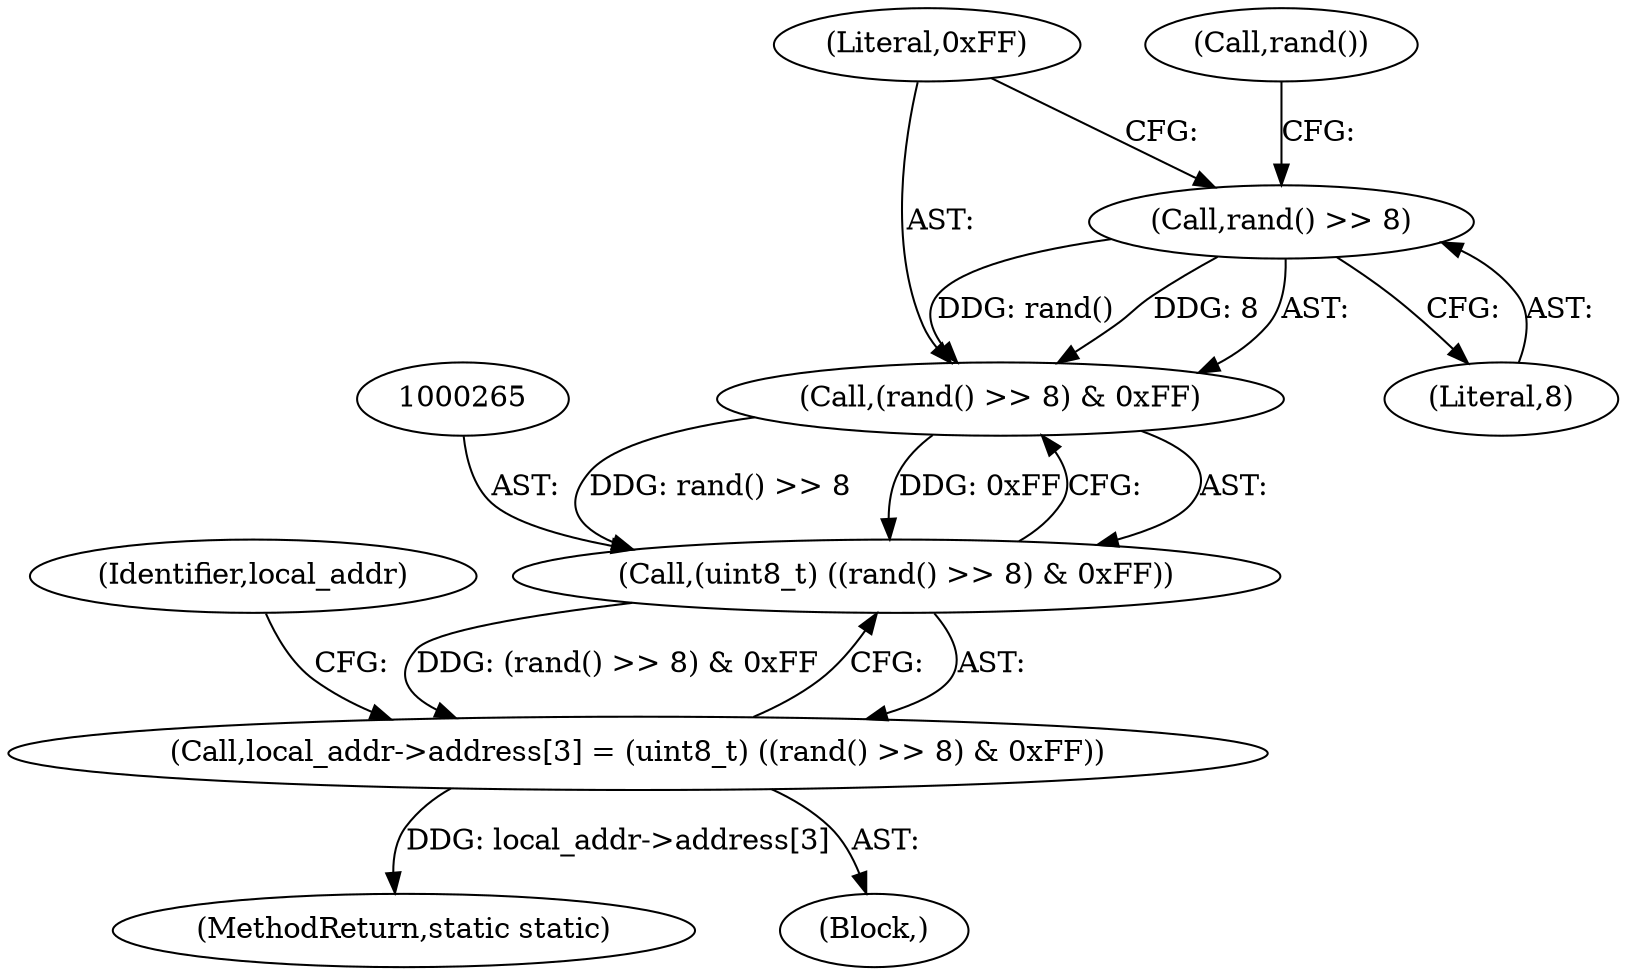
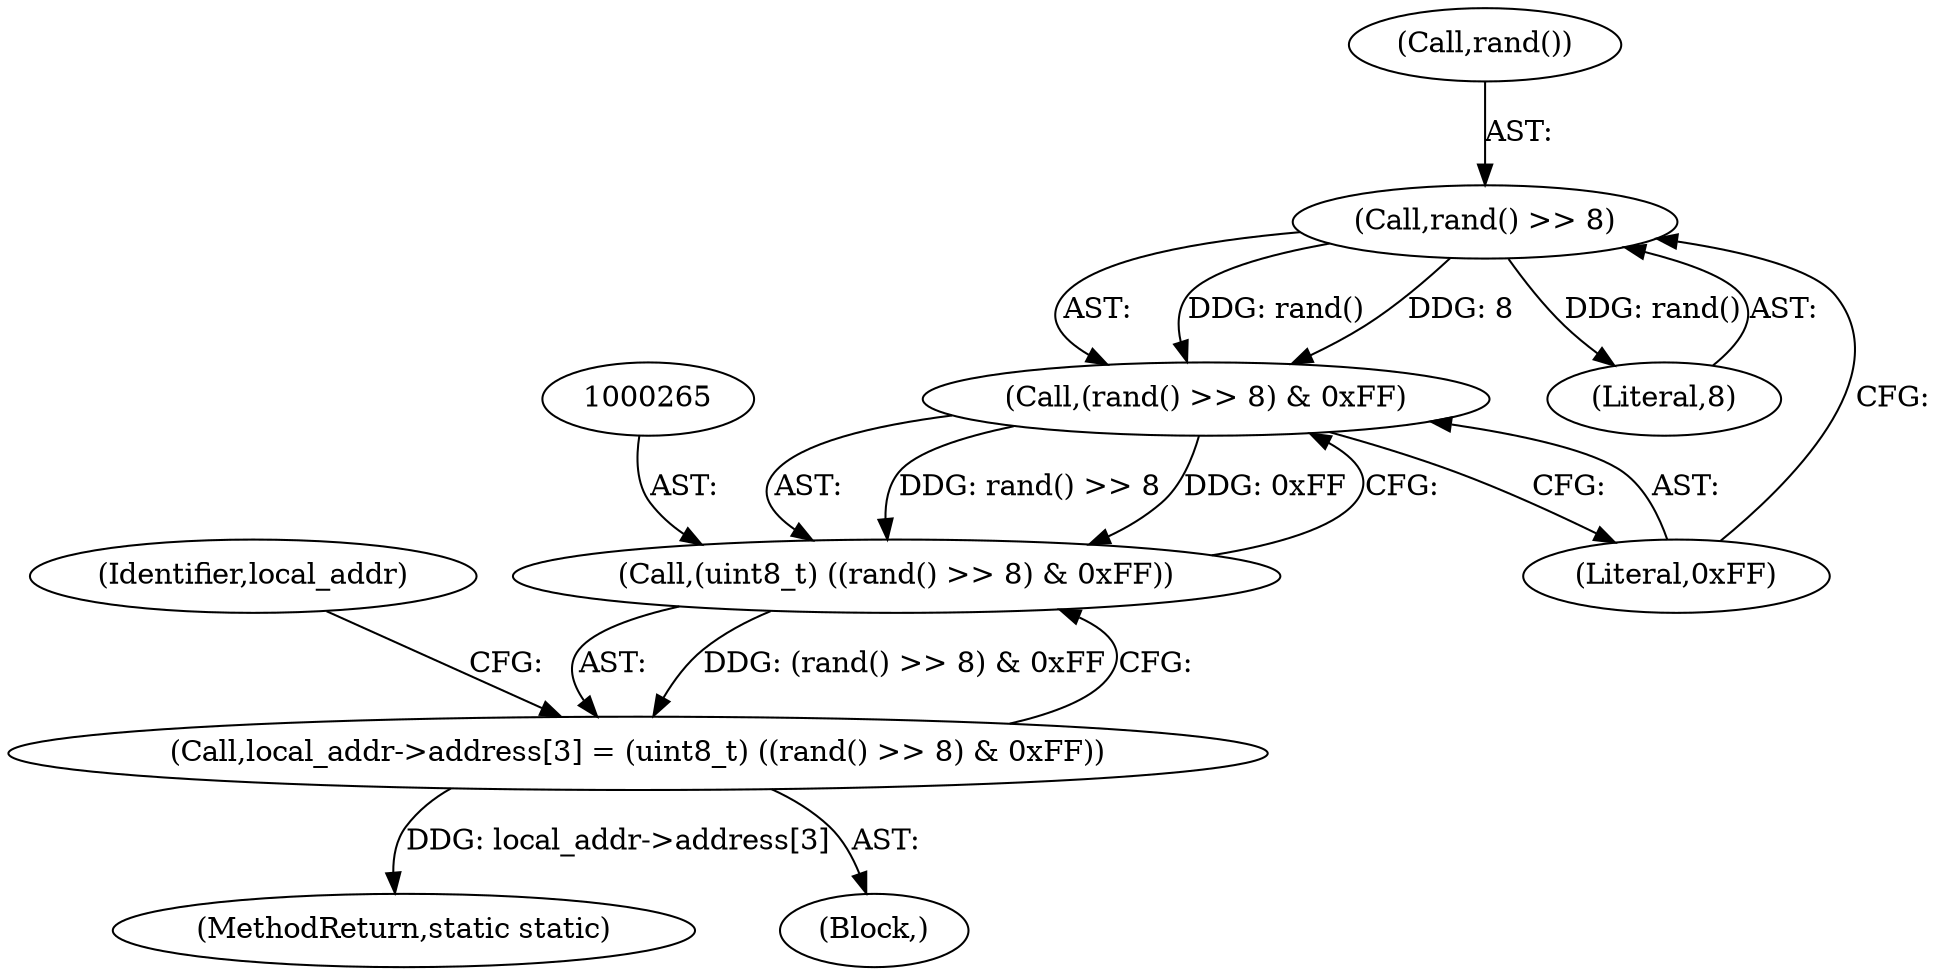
edge "(Call,rand())" -> "(Call,rand() >> 8)": label "CFG: " -> "AST: "
edge "(Call,rand() >> 8)" -> "(Literal,8)": label "CFG: " -> "DDG: rand()"
edge "(Call,(rand() >> 8) & 0xFF)" -> "(Literal,0xFF)": added, label "CFG:"
